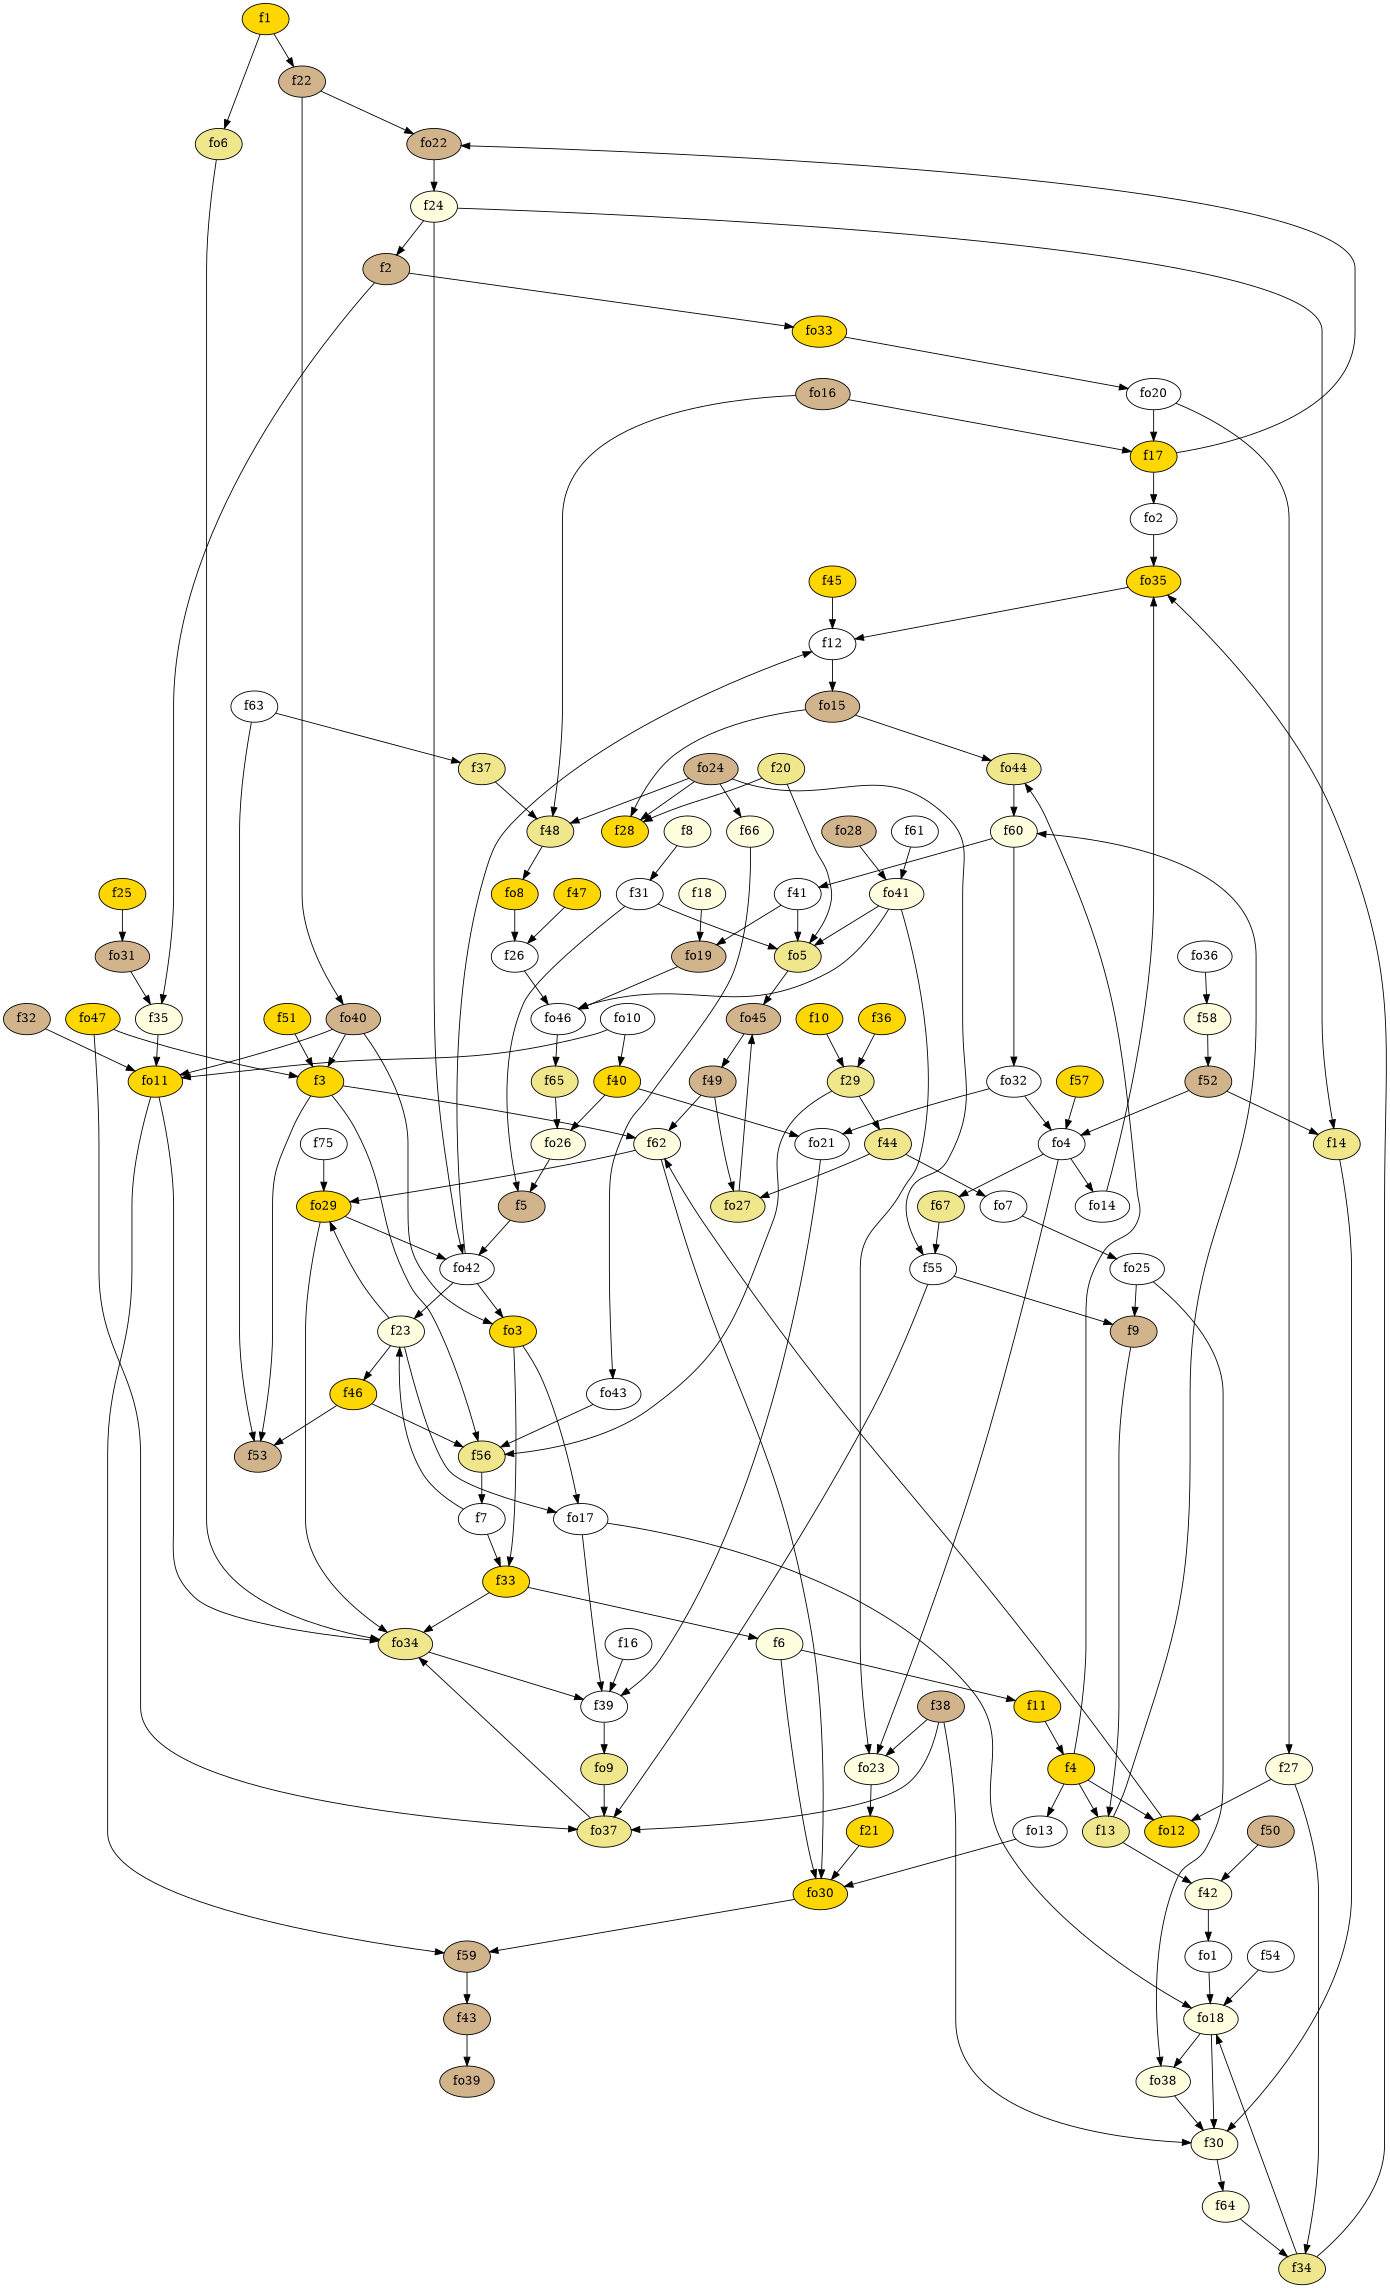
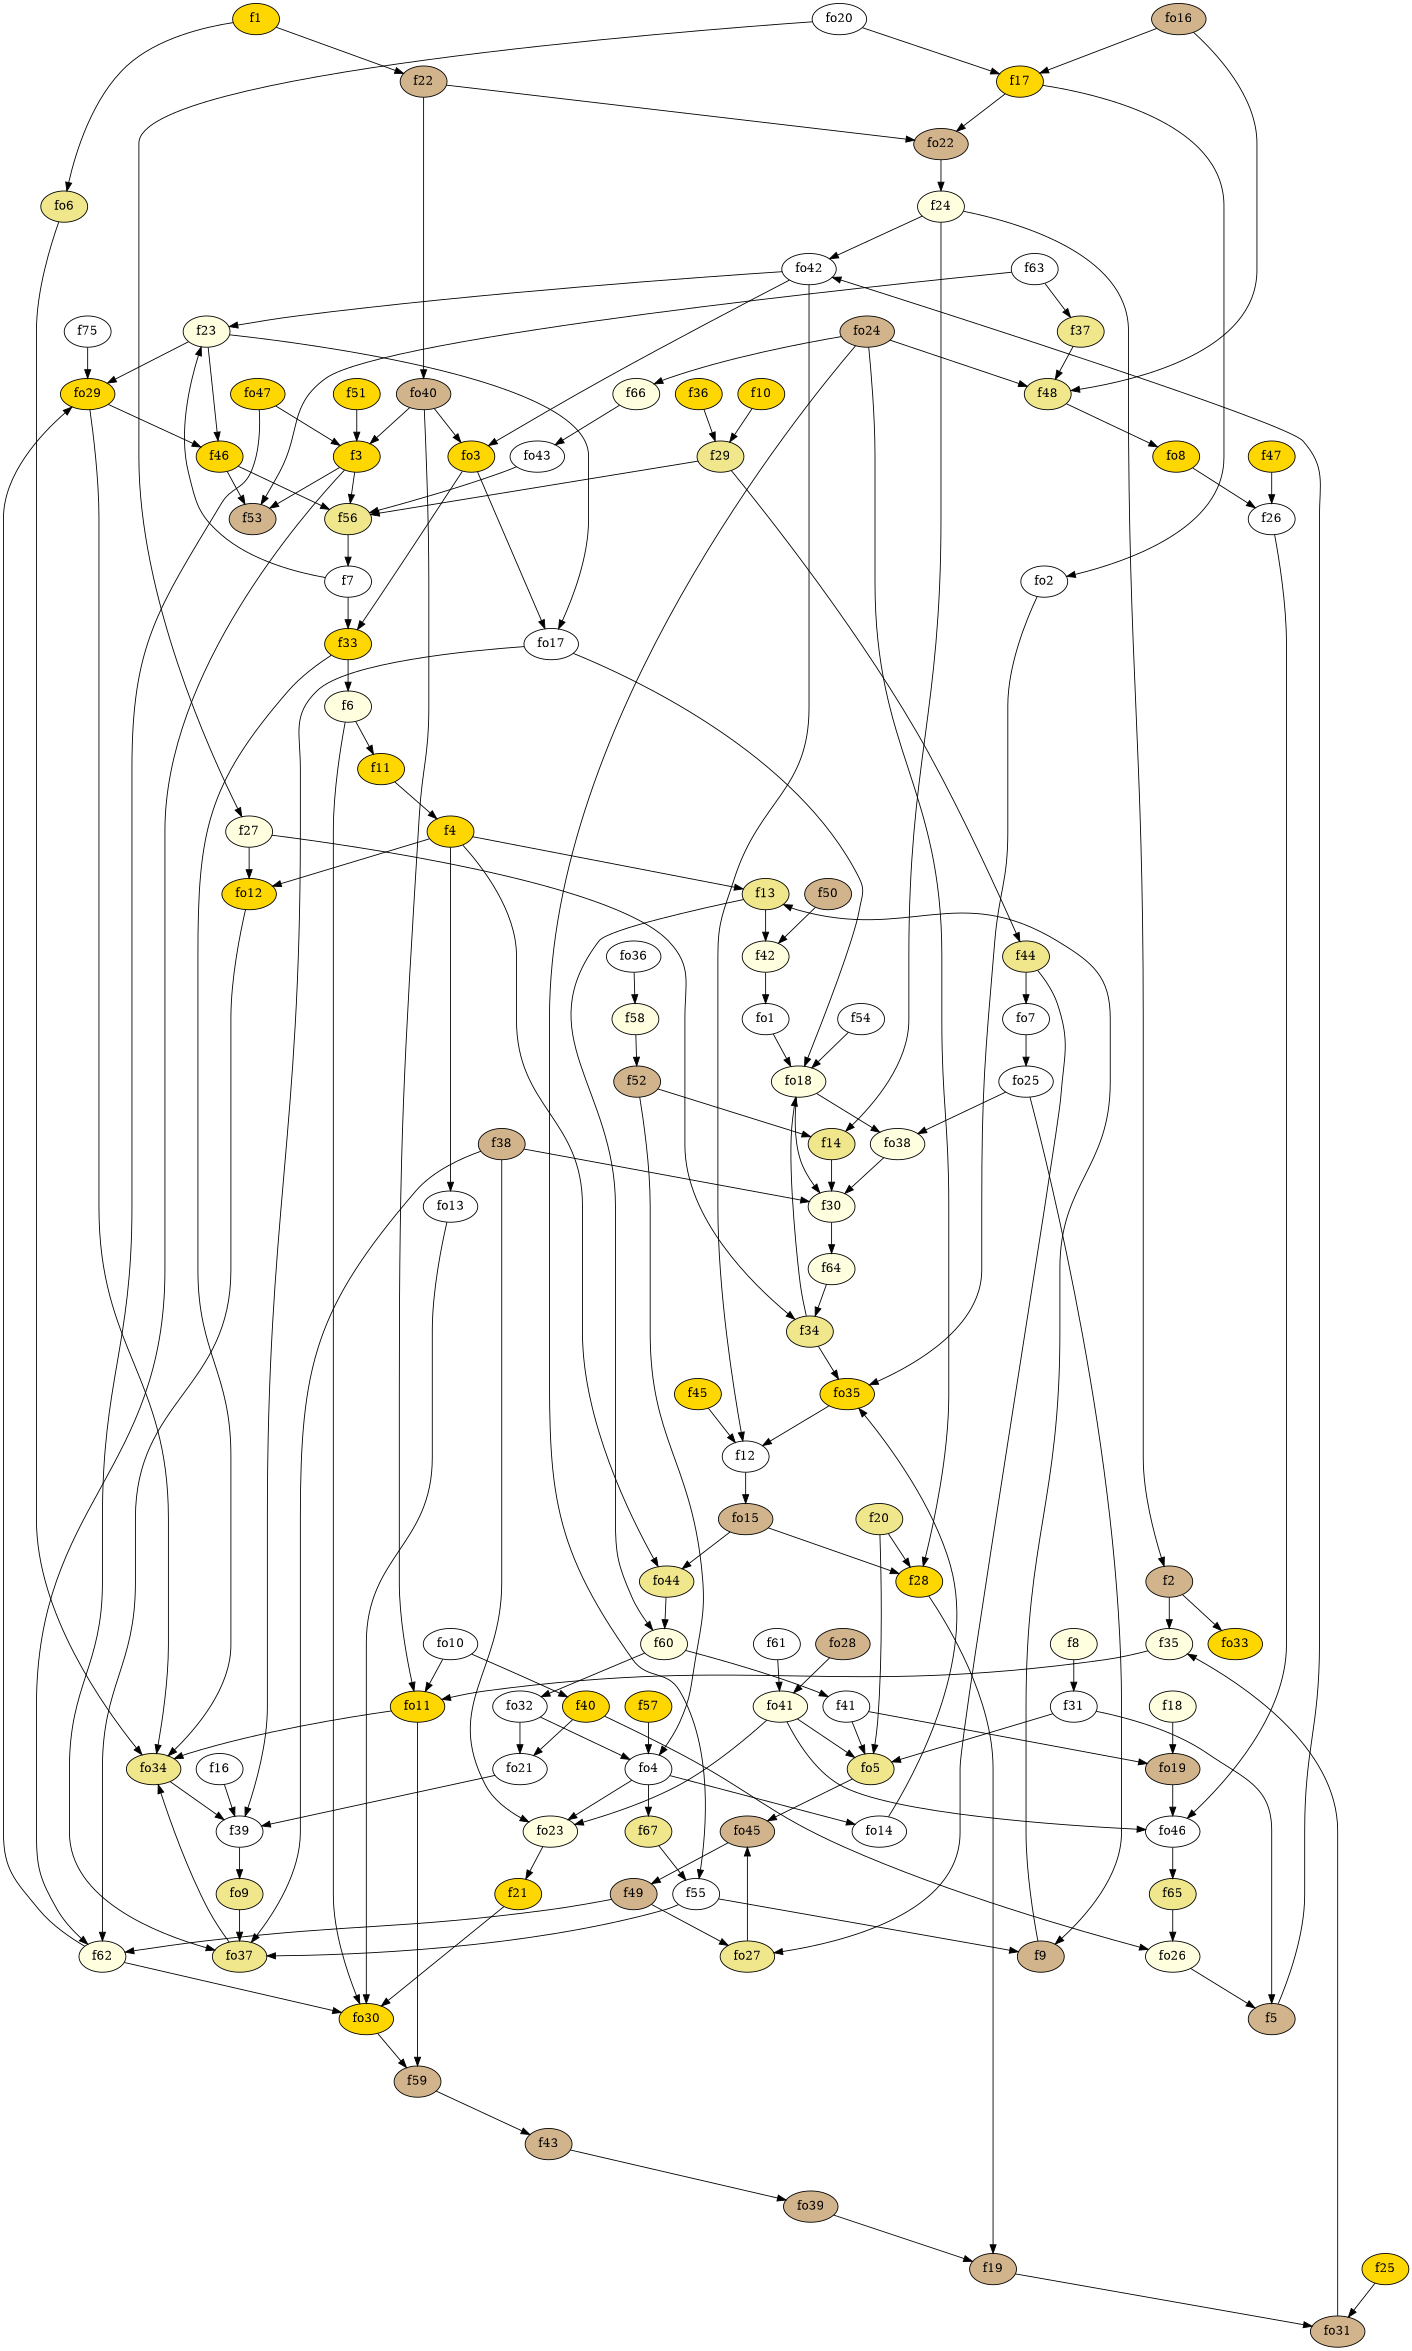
edge "fo33" -> "fo20": removed
node "f32": removed
edge "fo29" -> "fo42": now "fo29" -> "f46"
node "f19": added
